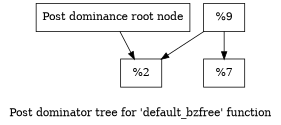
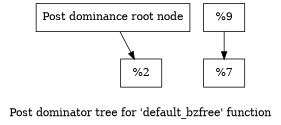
edge "%9" -> "%2": removed
